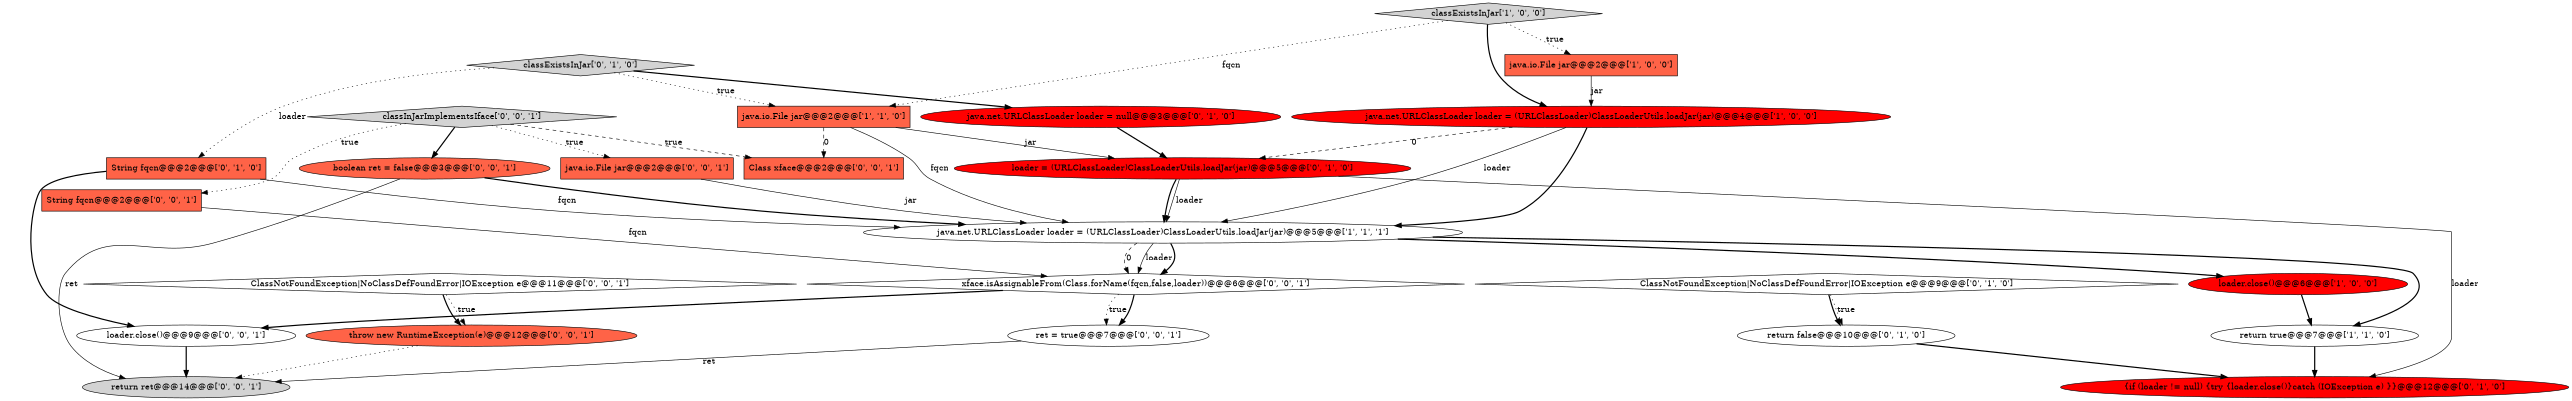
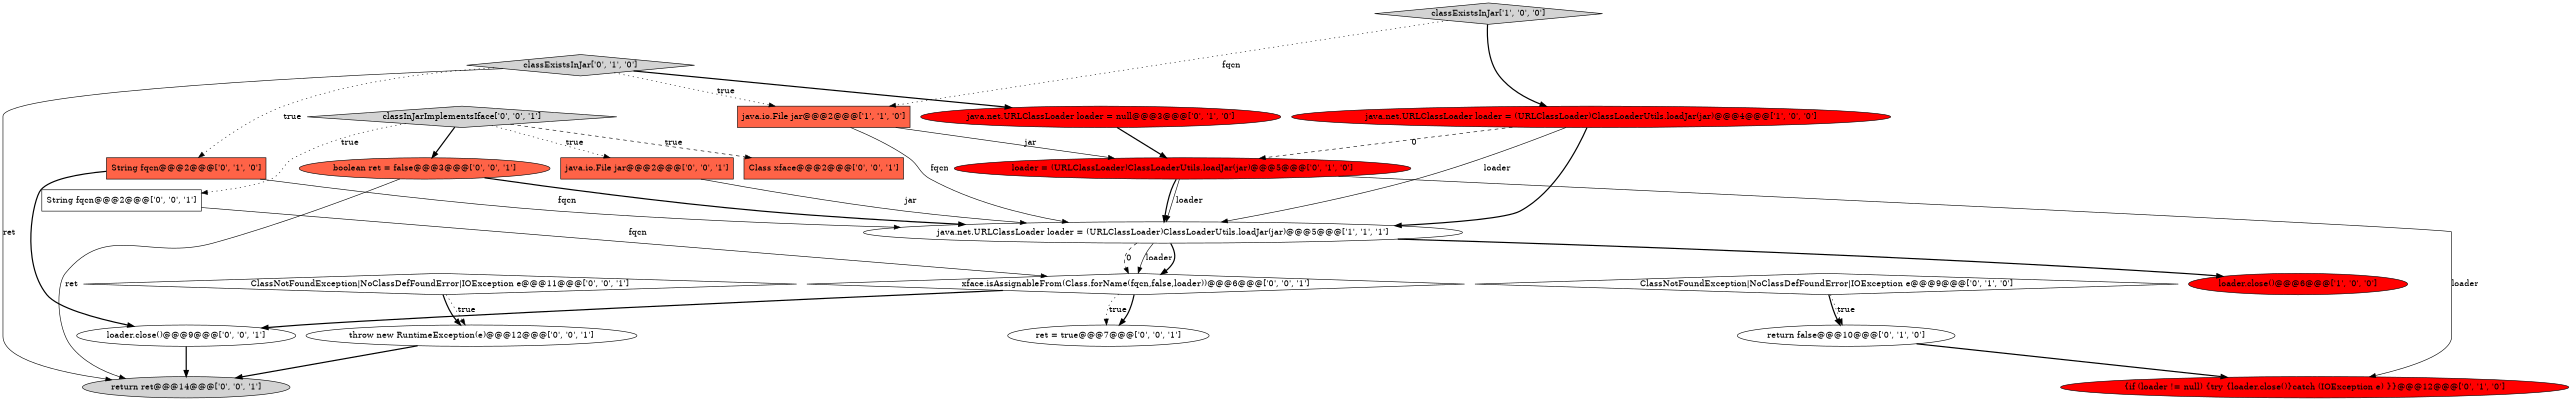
node "java.io.File jar@@@2@@@['1', '0', '0']": removed
edge "classExistsInJar['0', '1', '0']" -> "String fqcn@@@2@@@['0', '1', '0']": label "loader" -> "true"
edge "java.io.File jar@@@2@@@['1', '1', '0']" -> "Class xface@@@2@@@['0', '0', '1']": removed, label "0"
node "String fqcn@@@2@@@['0', '0', '1']": fillcolor tomato -> white
node "throw new RuntimeException(e)@@@12@@@['0', '0', '1']": fillcolor tomato -> white
node "return true@@@7@@@['1', '1', '0']": removed
edge "throw new RuntimeException(e)@@@12@@@['0', '0', '1']" -> "return ret@@@14@@@['0', '0', '1']": style dotted -> bold
edge "ret = true@@@7@@@['0', '0', '1']" -> "return ret@@@14@@@['0', '0', '1']": now "classExistsInJar['0', '1', '0']" -> "return ret@@@14@@@['0', '0', '1']"
